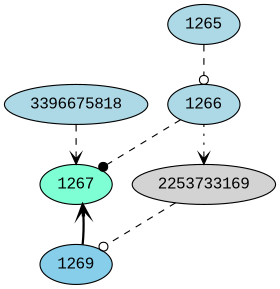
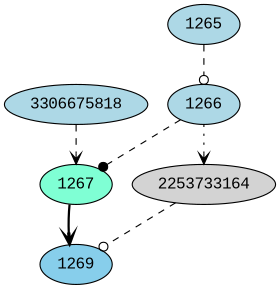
node "3396675818": label "3396675818" -> "3306675818"
node "2253733169": label "2253733169" -> "2253733164"
edge "1269" -> "1267": reversed
